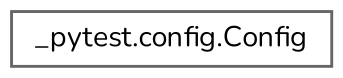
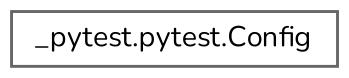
node "_pytest.config.Config": label "_pytest.config.Config" -> "_pytest.pytest.Config"
